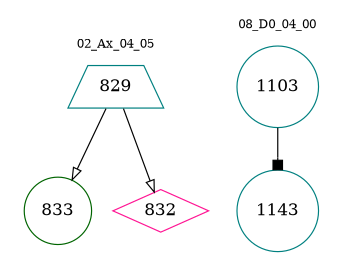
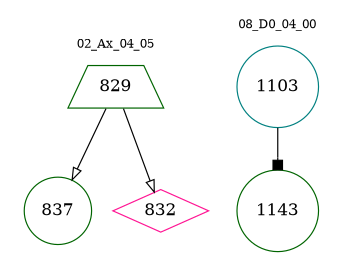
node "829": color teal -> darkgreen
node "833": label "833" -> "837"
node "1143": color teal -> darkgreen
